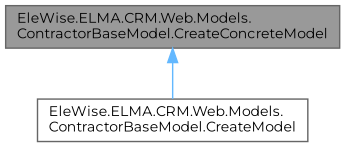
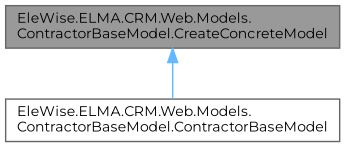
node "EleWise.ELMA.CRM.Web.Models. ContractorBaseModel.CreateModel": label "EleWise.ELMA.CRM.Web.Models. ContractorBaseModel.CreateModel" -> "EleWise.ELMA.CRM.Web.Models. ContractorBaseModel.ContractorBaseModel"
